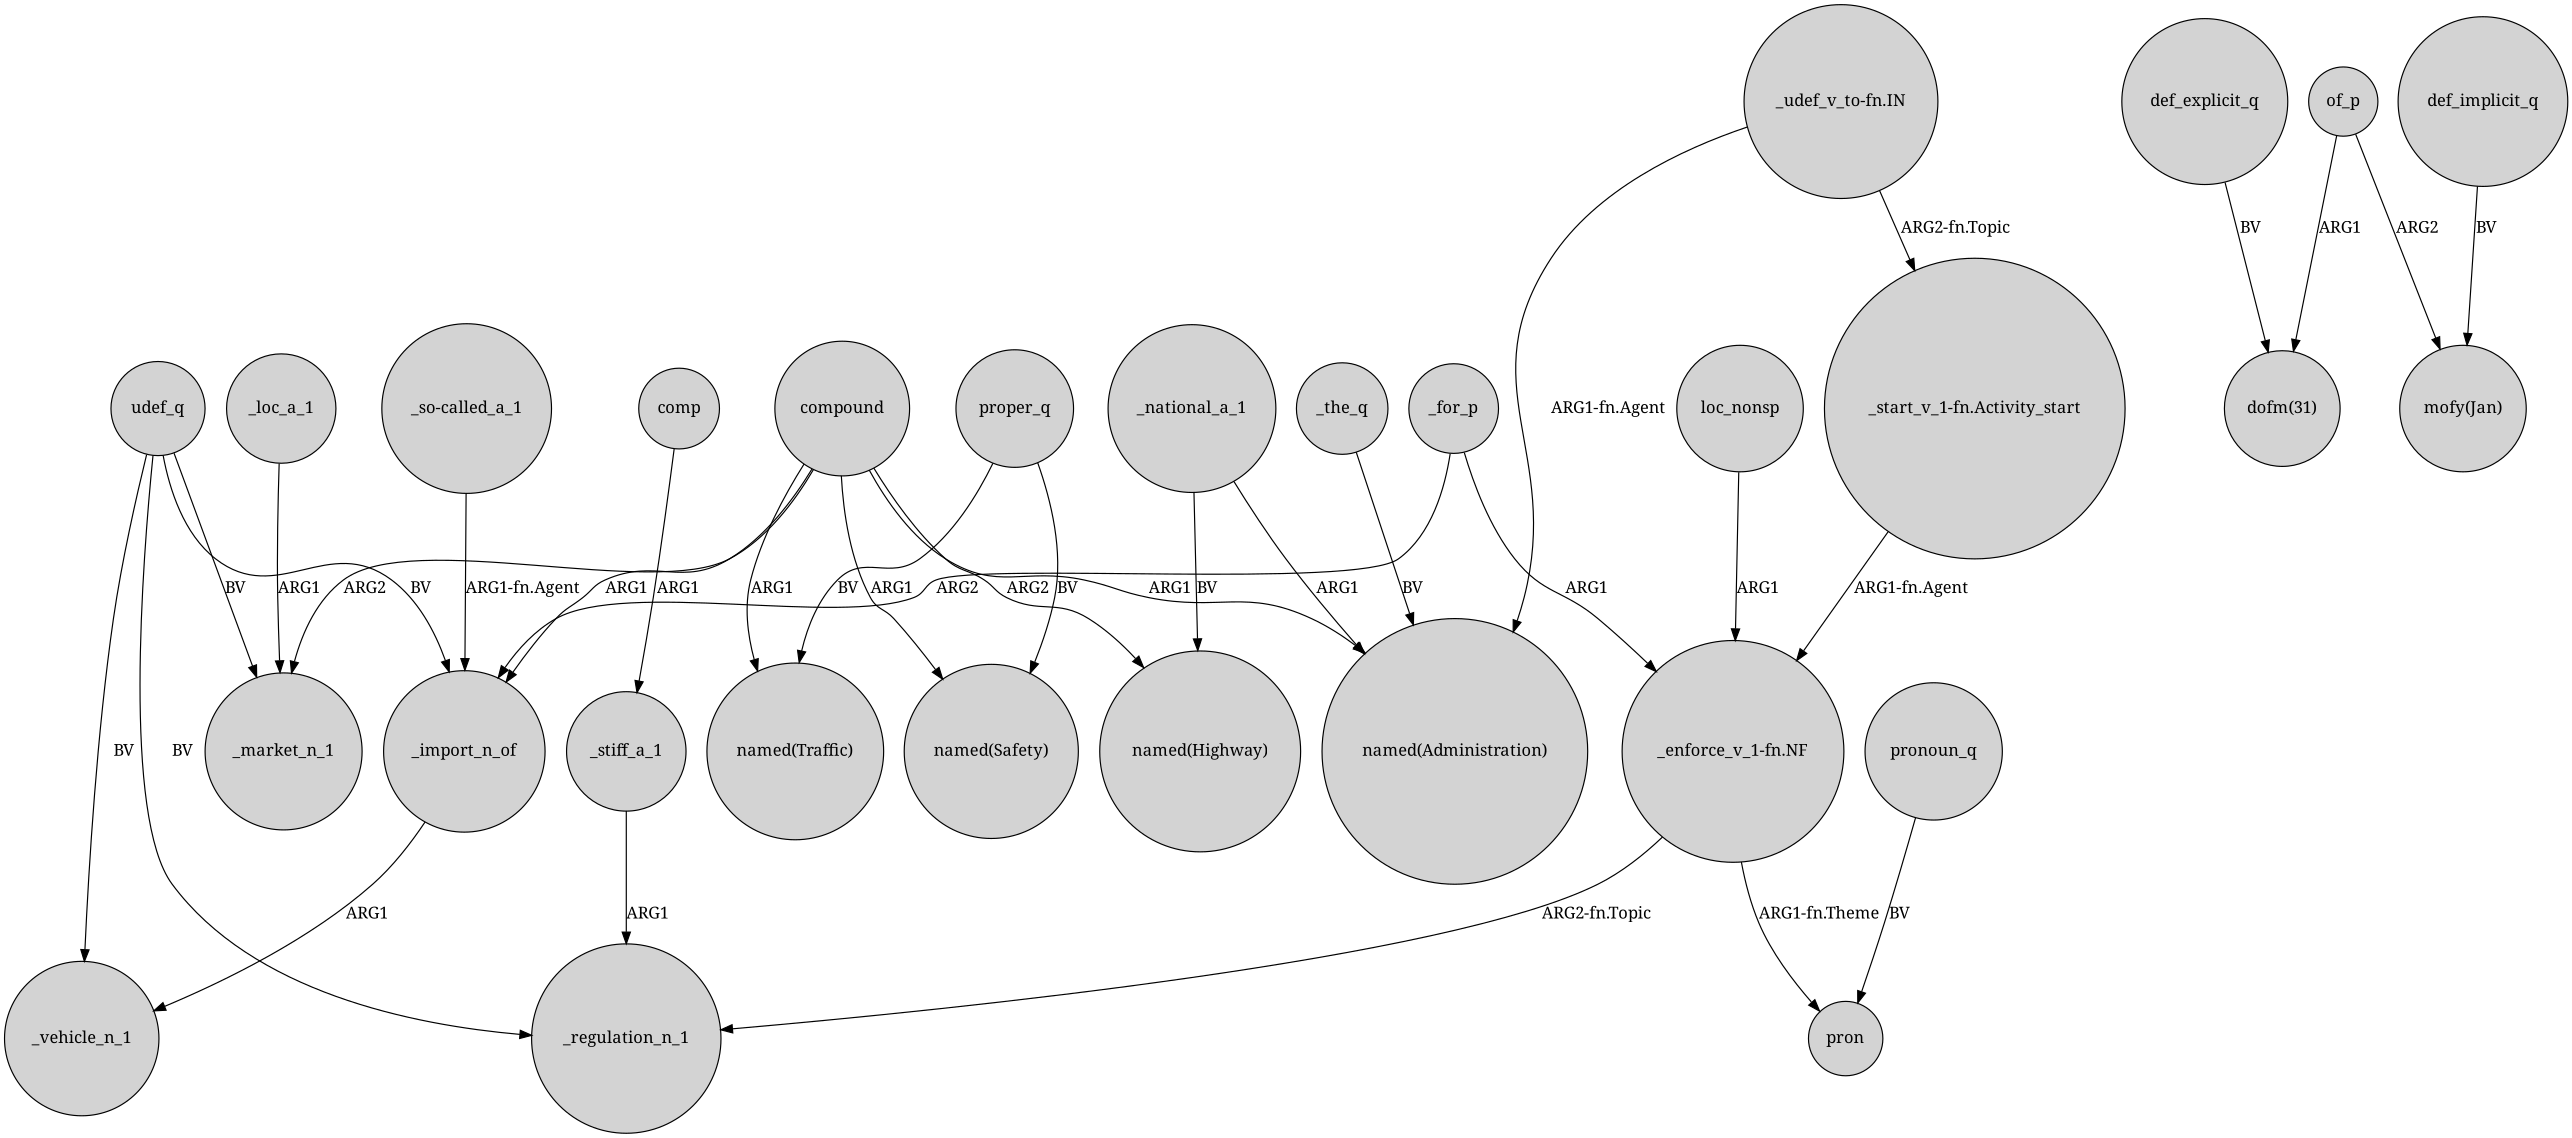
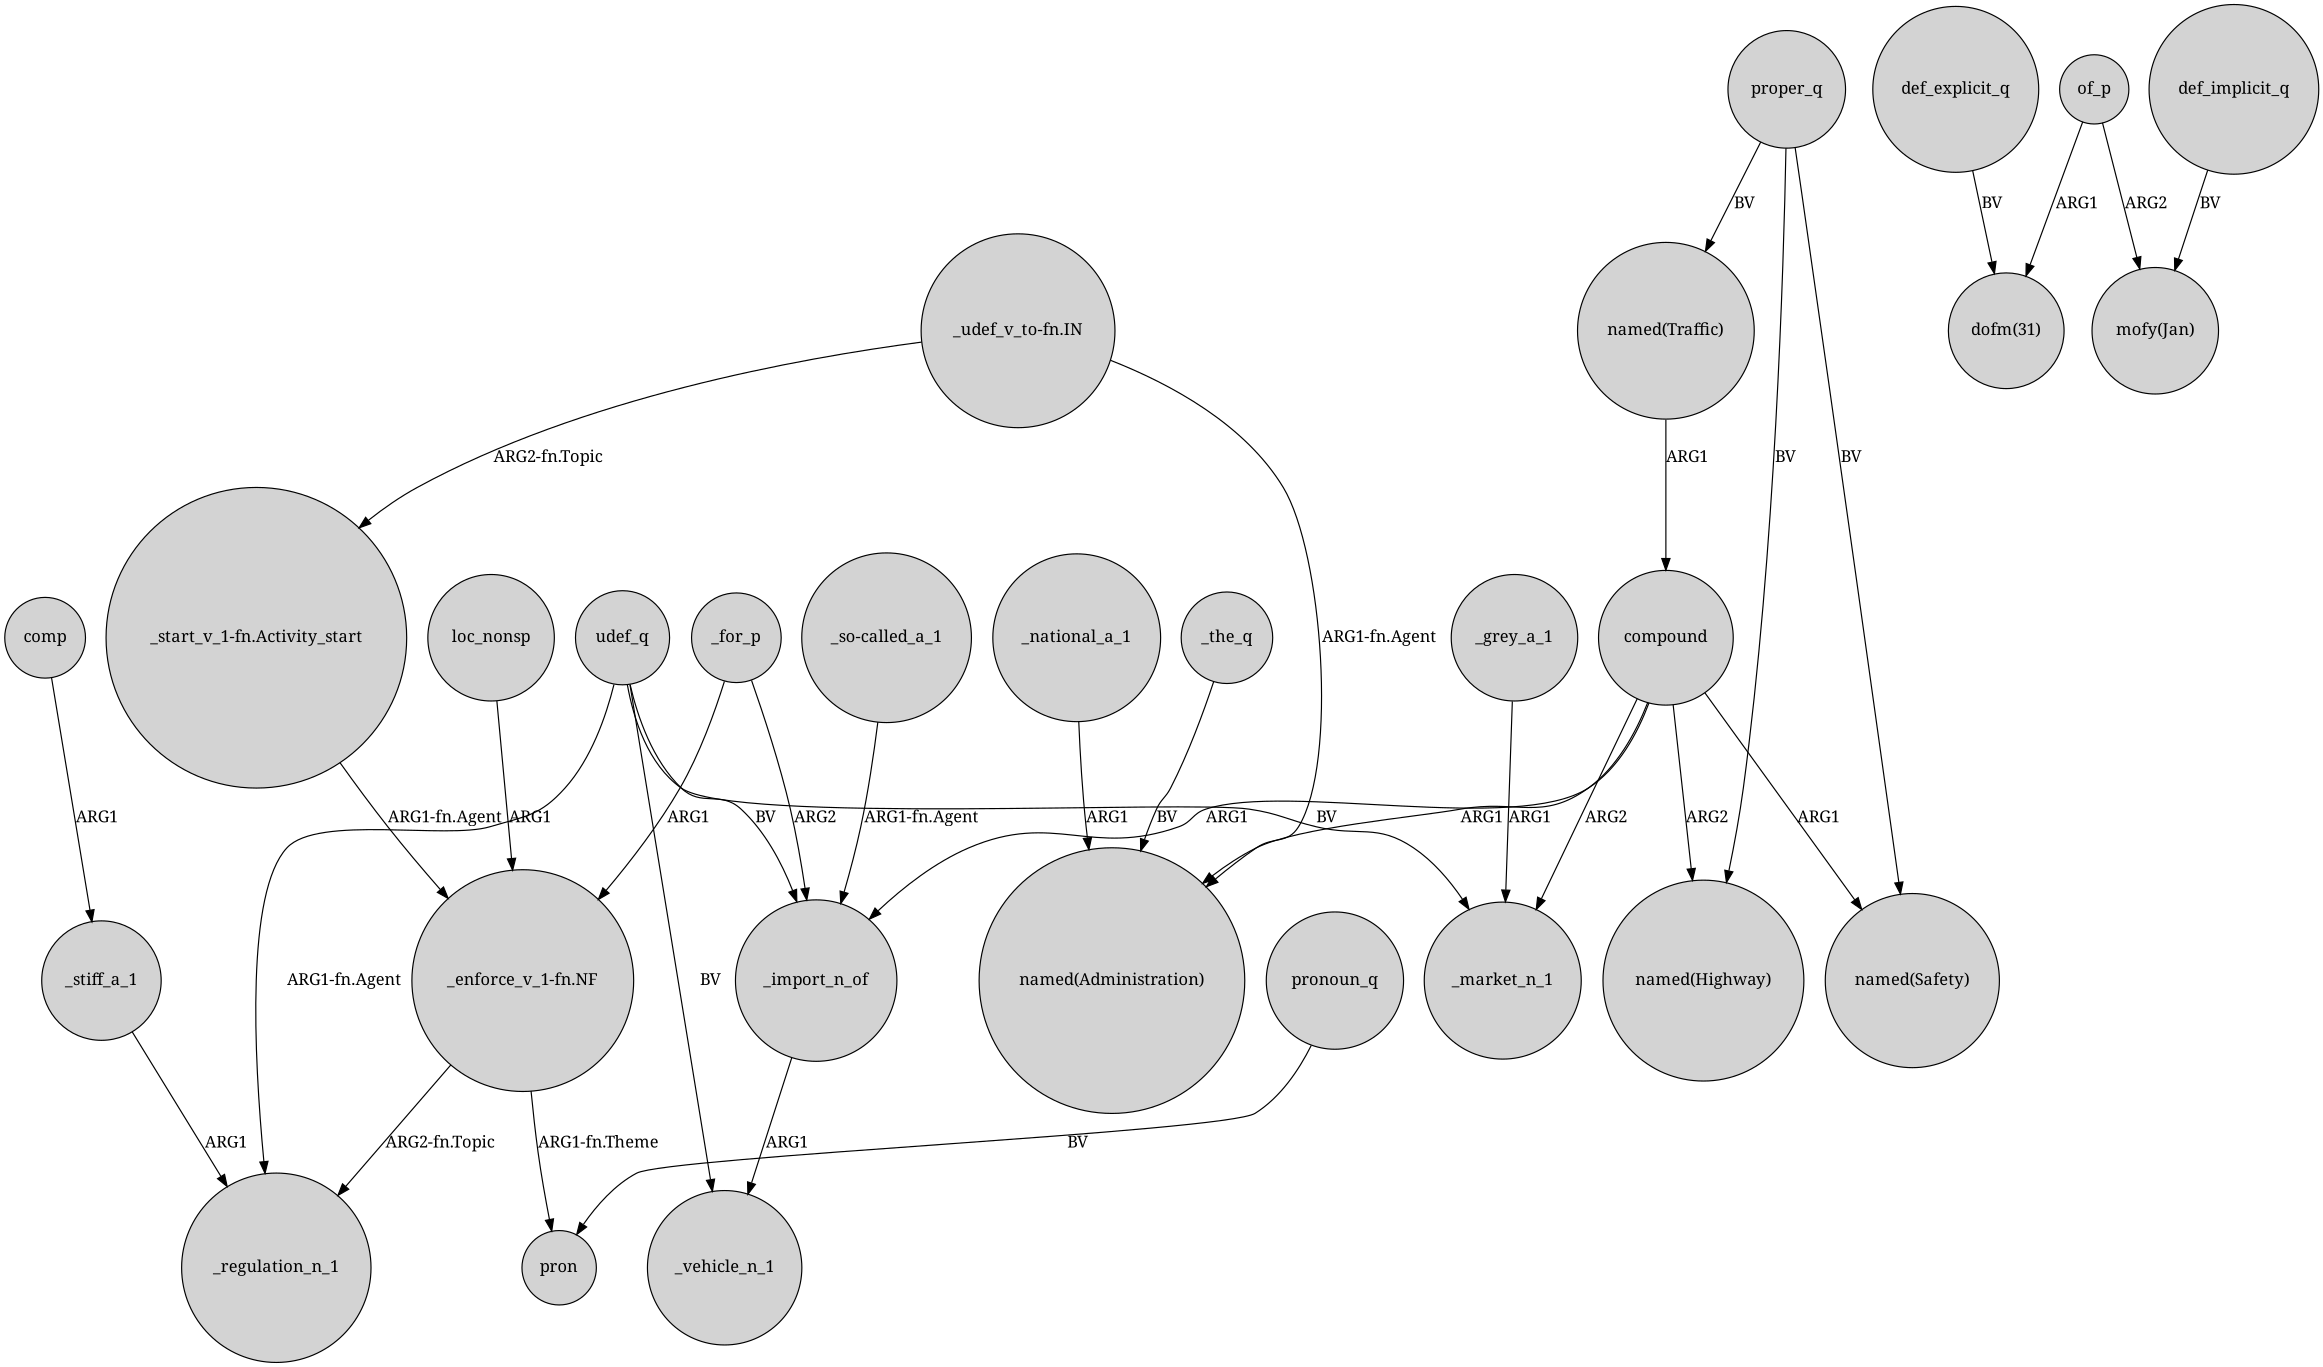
node "_loc_a_1": label "_loc_a_1" -> "_grey_a_1"
edge "compound" -> "named(Traffic)": reversed
edge "_national_a_1" -> "named(Highway)": now "proper_q" -> "named(Highway)"
edge "udef_q" -> "_regulation_n_1": label "BV" -> "ARG1-fn.Agent"
